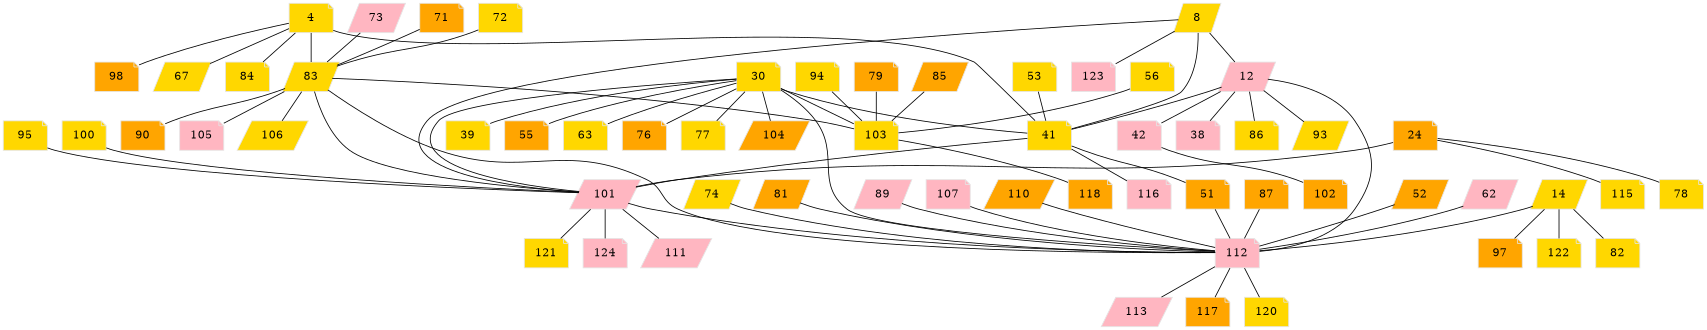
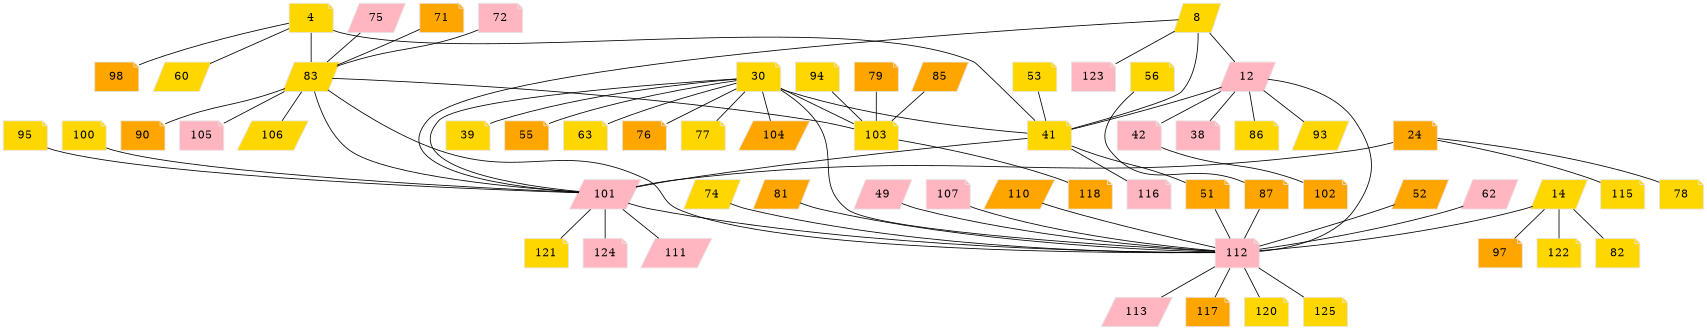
node "73": label "73" -> "75"
node "72": fillcolor gold -> lightpink
node "67": label "67" -> "60"
node "84": removed
edge "56" -- "103": now "56" -- "87"
node "89": label "89" -> "49"
node "125": added
